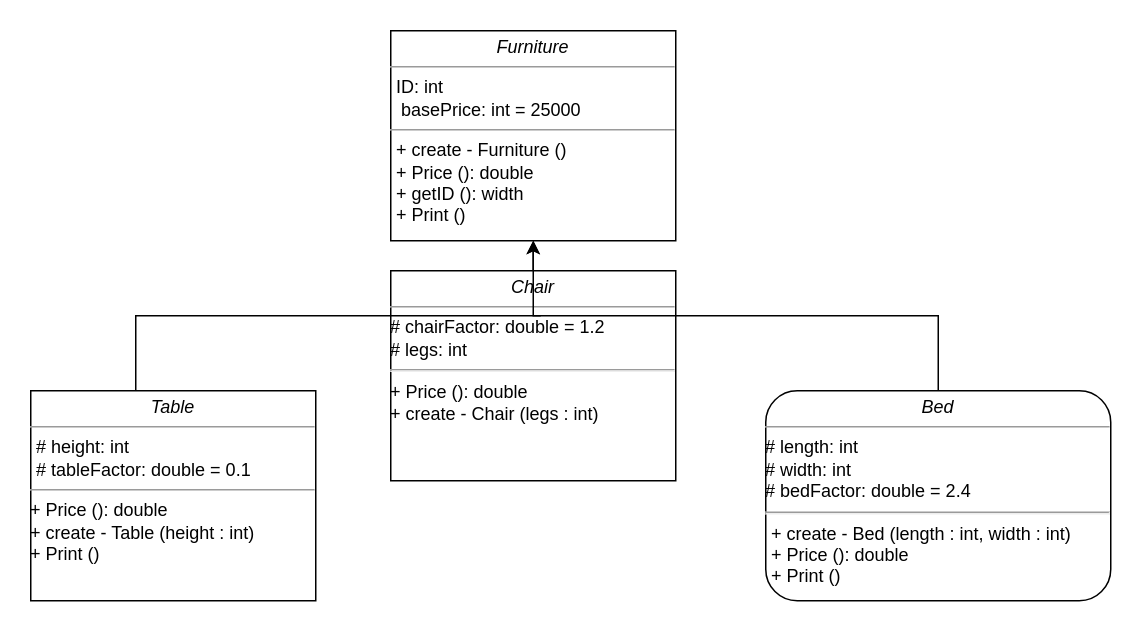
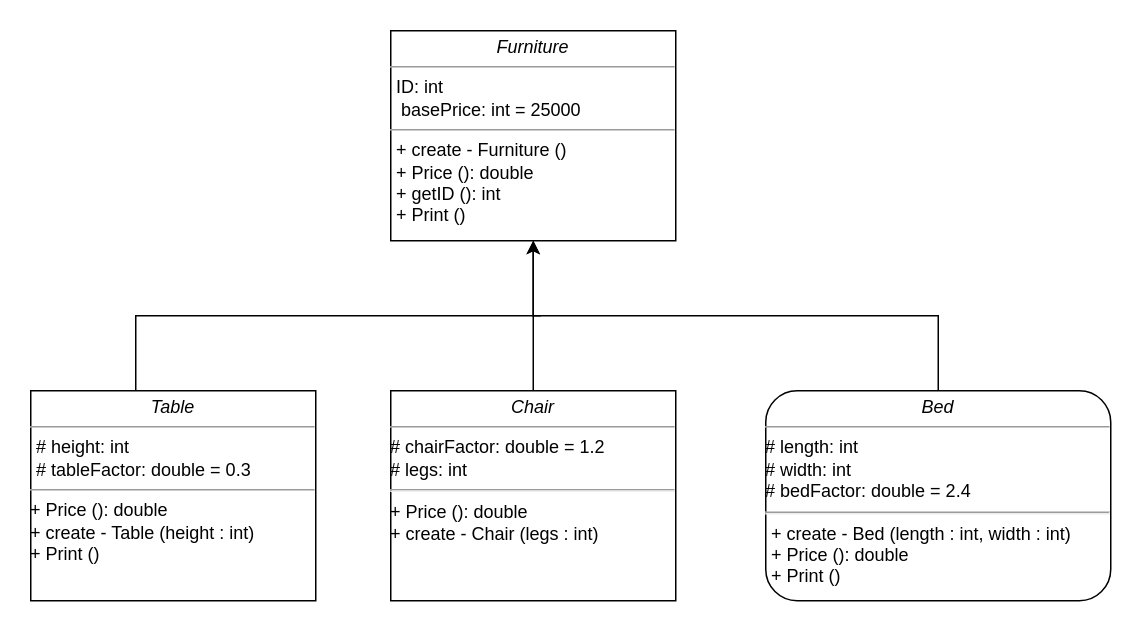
node "Furniture ID: int basePrice: int = 25000 + create - Furniture () + Price (): double + getID (): width + Print ()": label "Furniture ID: int basePrice: int = 25000 + create - Furniture () + Price (): double + getID (): width + Print ()" -> "Furniture ID: int basePrice: int = 25000 + create - Furniture () + Price (): double + getID (): int + Print ()"
node "Chair # chairFactor: double = 1.2 # legs: int + Price (): double + create - Chair (legs : int)": moved (533, 376) -> (533, 496)
node "Table # height: int # tableFactor: double = 0.1 + Price (): double + create - Table (height : int) + Print ()": label "Table # height: int # tableFactor: double = 0.1 + Price (): double + create - Table (height : int) + Print ()" -> "Table # height: int # tableFactor: double = 0.3 + Price (): double + create - Table (height : int) + Print ()"
